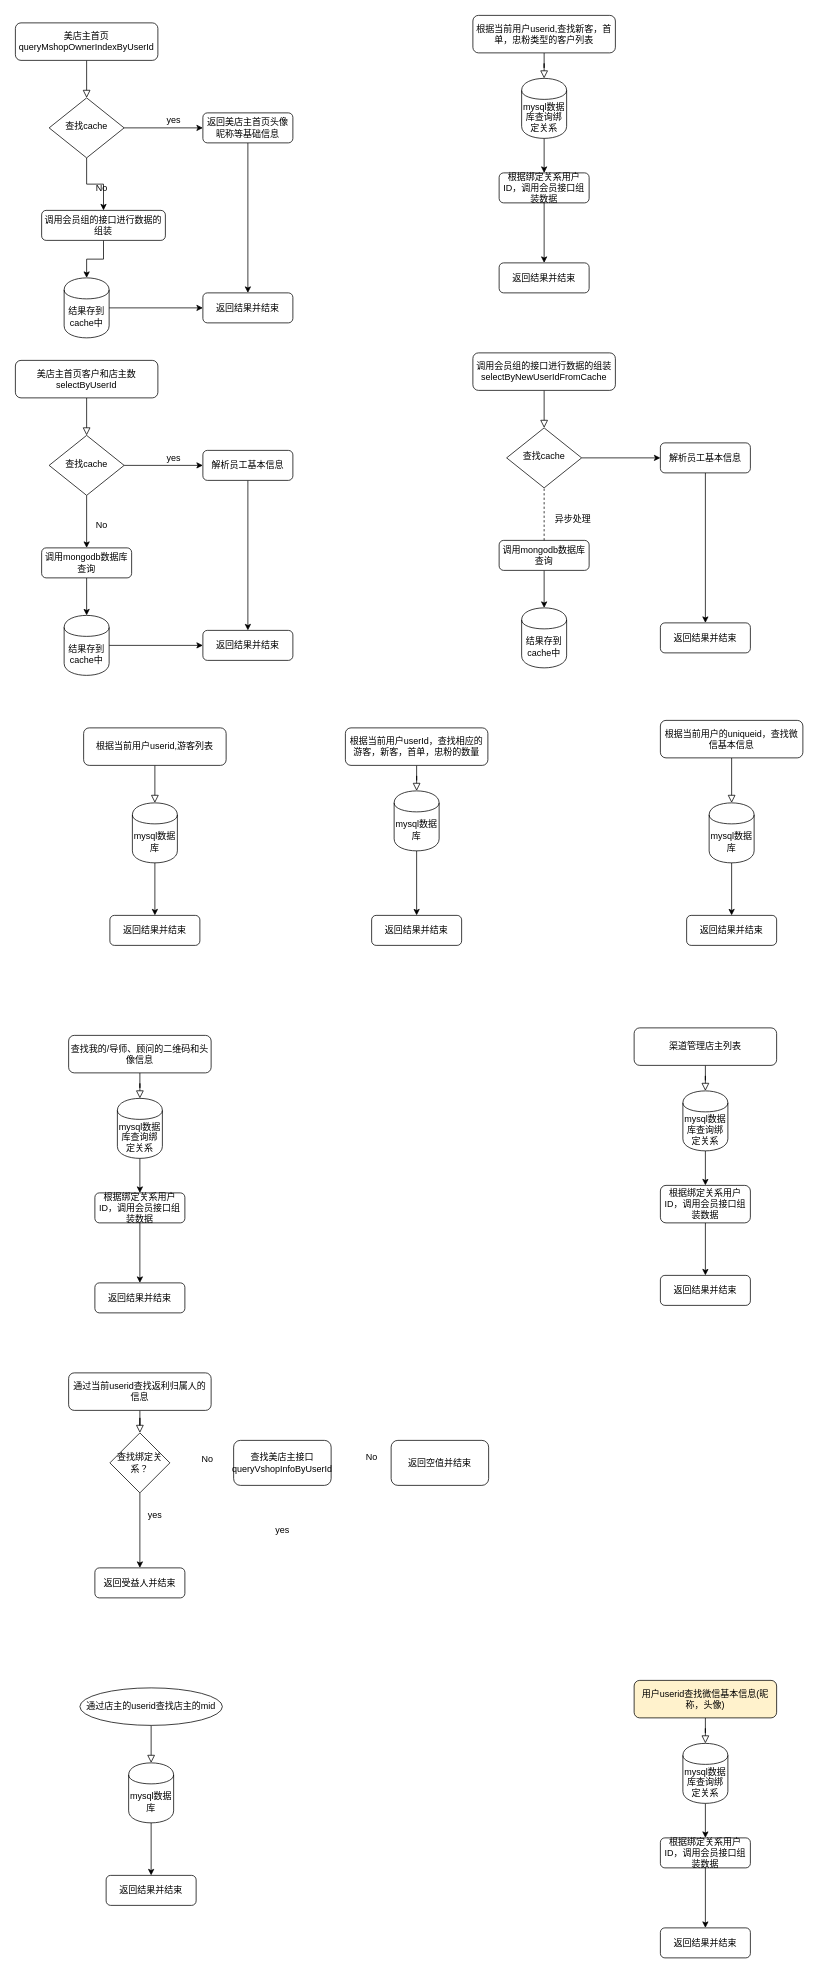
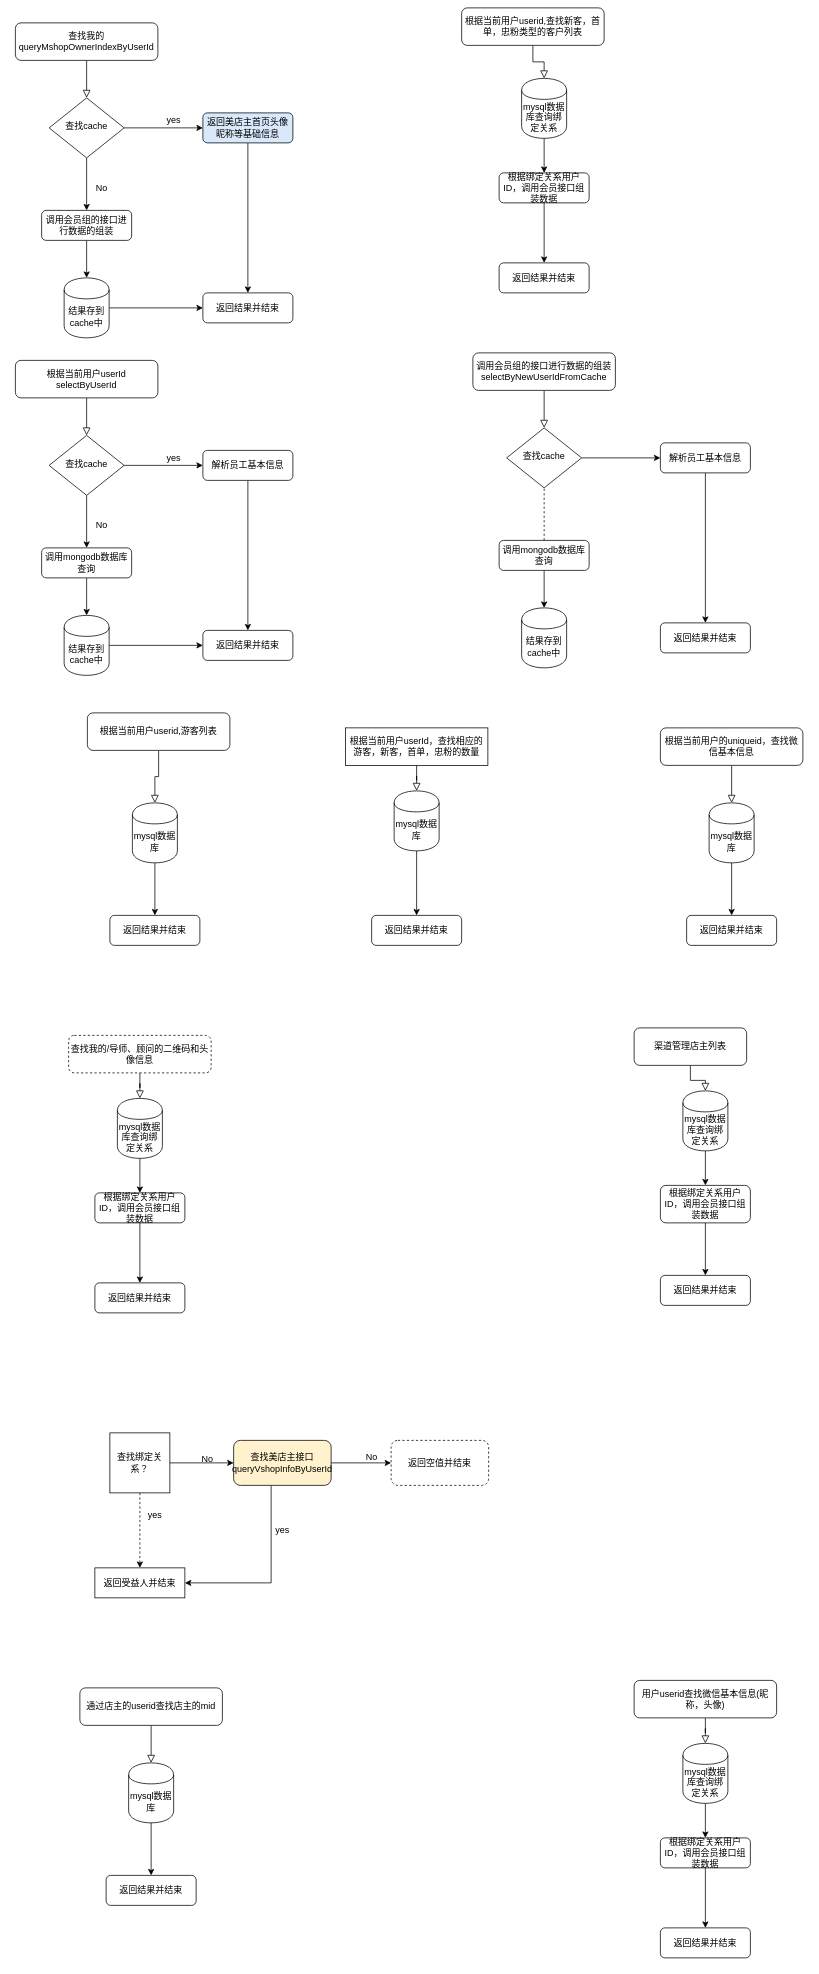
node "根据当前用户userid,查找新客，首单，忠粉类型的客户列表": moved (544, 34) -> (533, 27)
node "美店主首页 queryMshopOwnerIndexByUserId": label "美店主首页 queryMshopOwnerIndexByUserId" -> "查找我的 queryMshopOwnerIndexByUserId"
node "返回美店主首页头像昵称等基础信息": fillcolor #ffffff -> #dae8fc
node "调用会员组的接口进行数据的组装": size 124x30 -> 90x30
node "美店主首页客户和店主数 selectByUserId": label "美店主首页客户和店主数 selectByUserId" -> "根据当前用户userId selectByUserId"
node "异步处理": removed
node "根据当前用户的uniqueid，查找微信基本信息": moved (732, 739) -> (732, 747)
node "根据当前用户userid,游客列表": moved (155, 747) -> (159, 732)
node "根据当前用户userId，查找相应的游客，新客，首单，忠粉的数量": shape rounded rectangle -> rectangle
node "渠道管理店主列表": size 143x38 -> 113x38
node "查找我的/导师、顾问的二维码和头像信息": style solid -> dashed
node "通过当前userid查找返利归属人的信息": removed
edge "通过当前userid查找返利归属人的信息" -> "查找绑定关系？": removed
node "查找绑定关系？": shape diamond -> rectangle
edge "查找绑定关系？" -> "查找美店主接口 queryVshopInfoByUserId": added
node "查找美店主接口 queryVshopInfoByUserId": fillcolor #ffffff -> #fff2cc
edge "查找美店主接口 queryVshopInfoByUserId" -> "返回空值并结束": added
node "返回空值并结束": style solid -> dashed
edge "查找绑定关系？" -> "返回受益人并结束": style solid -> dashed
node "返回受益人并结束": shape rounded rectangle -> rectangle
edge "查找美店主接口 queryVshopInfoByUserId" -> "返回受益人并结束": added
node "用户userid查找微信基本信息(昵称，头像)": fillcolor #fff2cc -> #ffffff
node "通过店主的userid查找店主的mid": shape ellipse -> rounded rectangle
